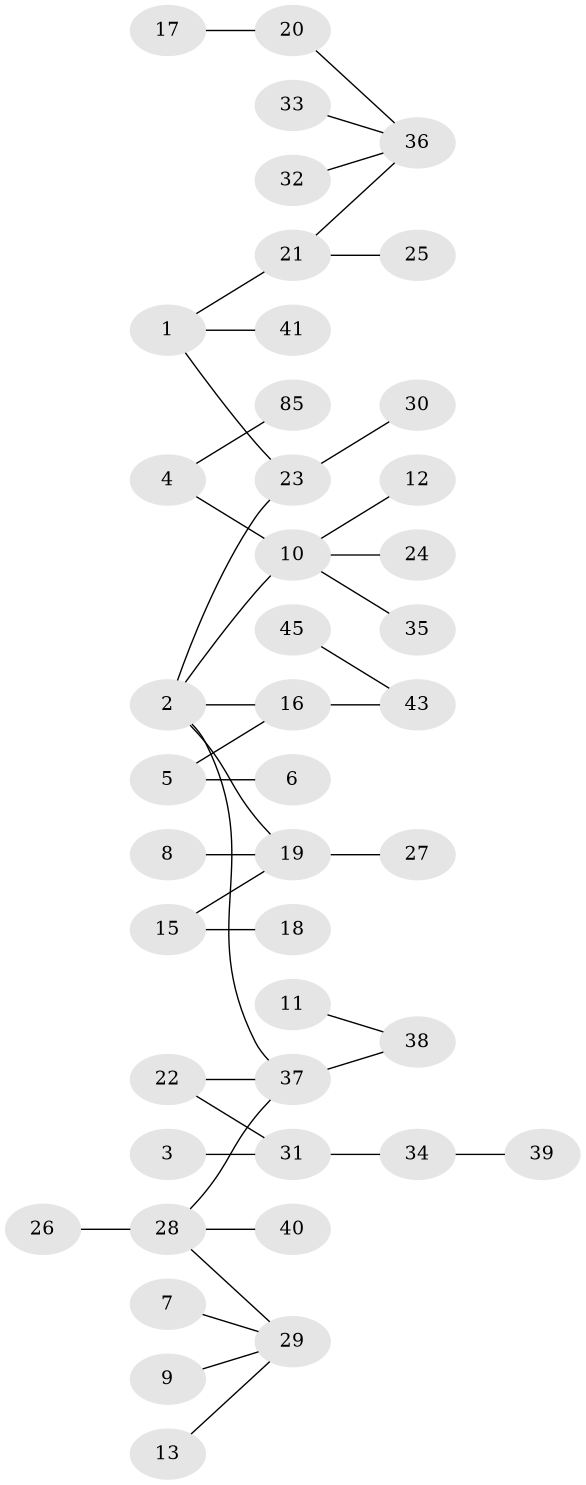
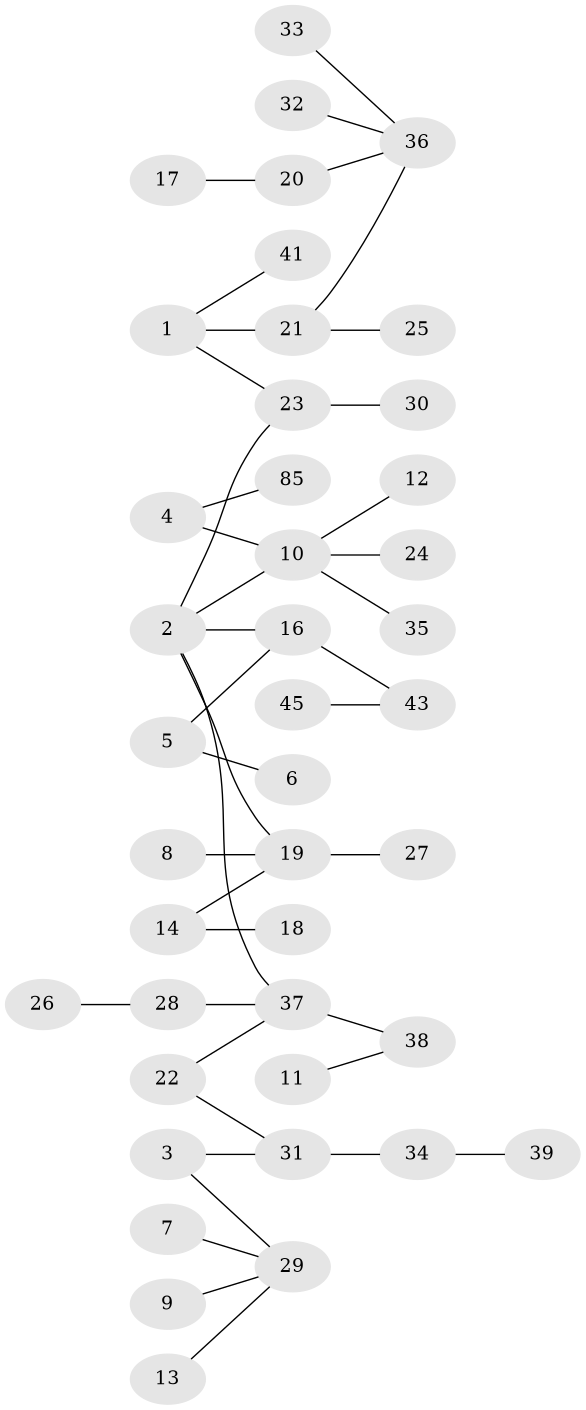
node "15": label "15" -> "14"
node "40": removed
edge "28" -- "29": now "3" -- "29"
